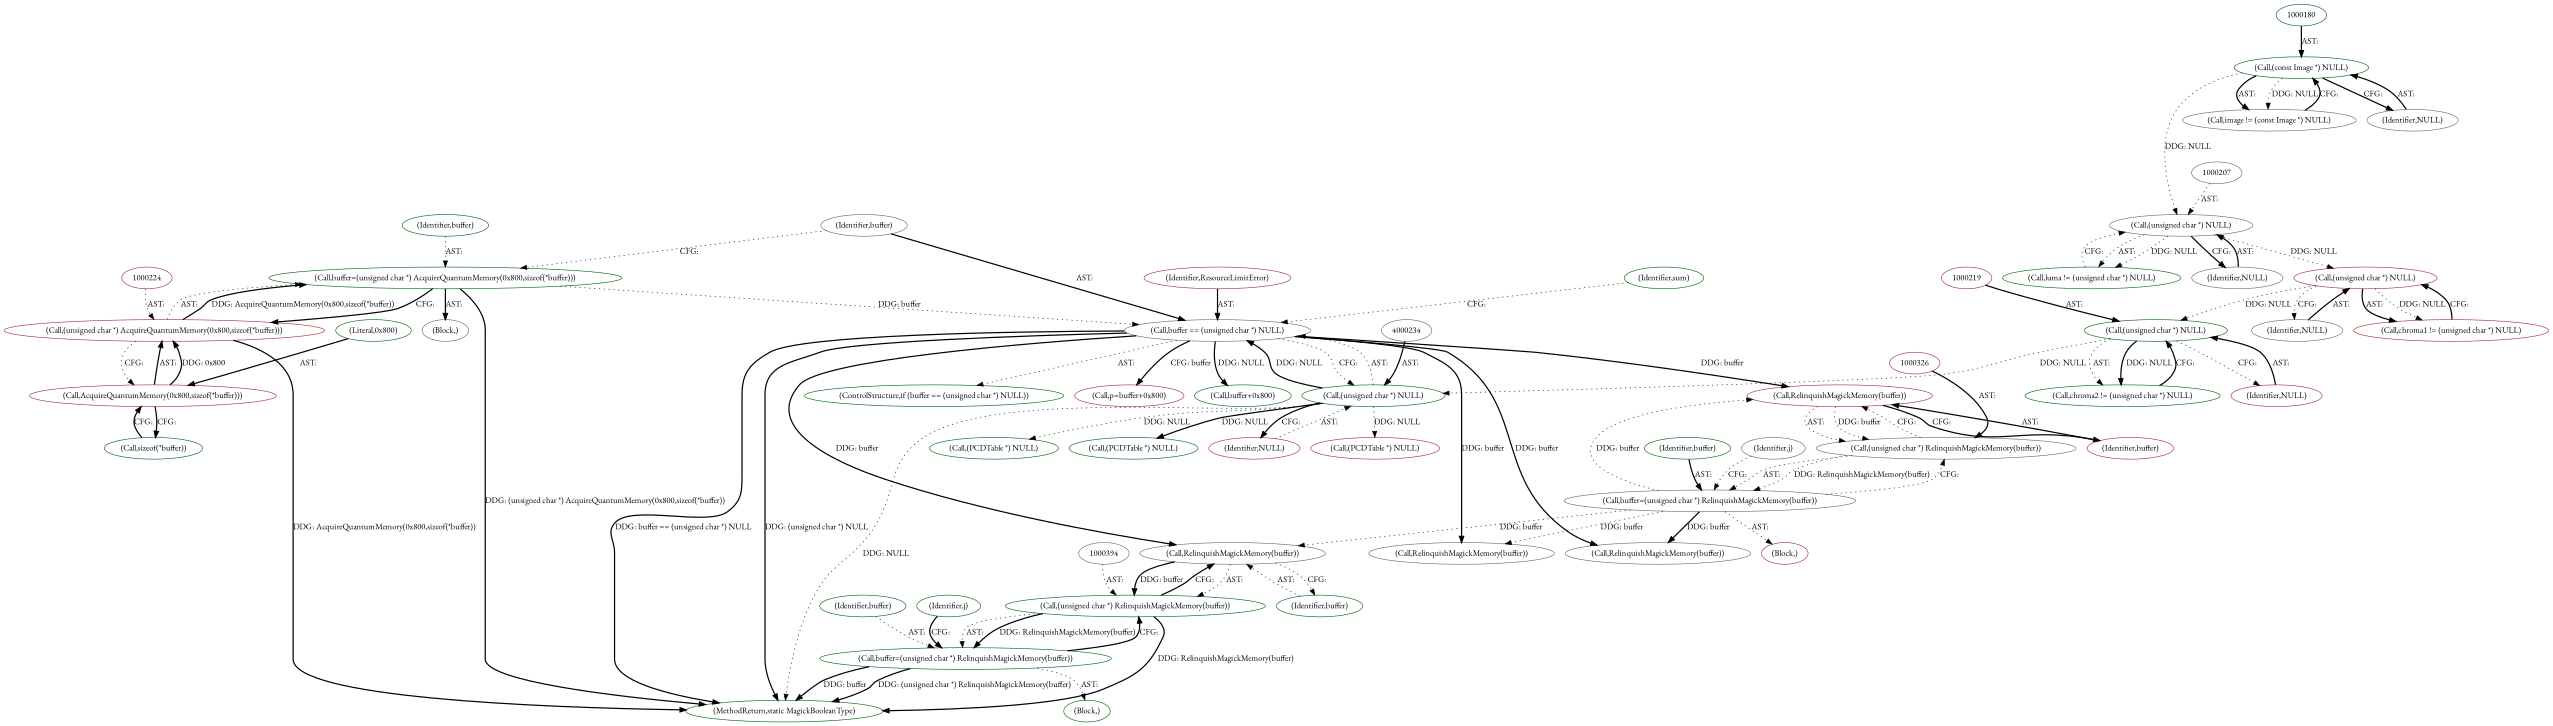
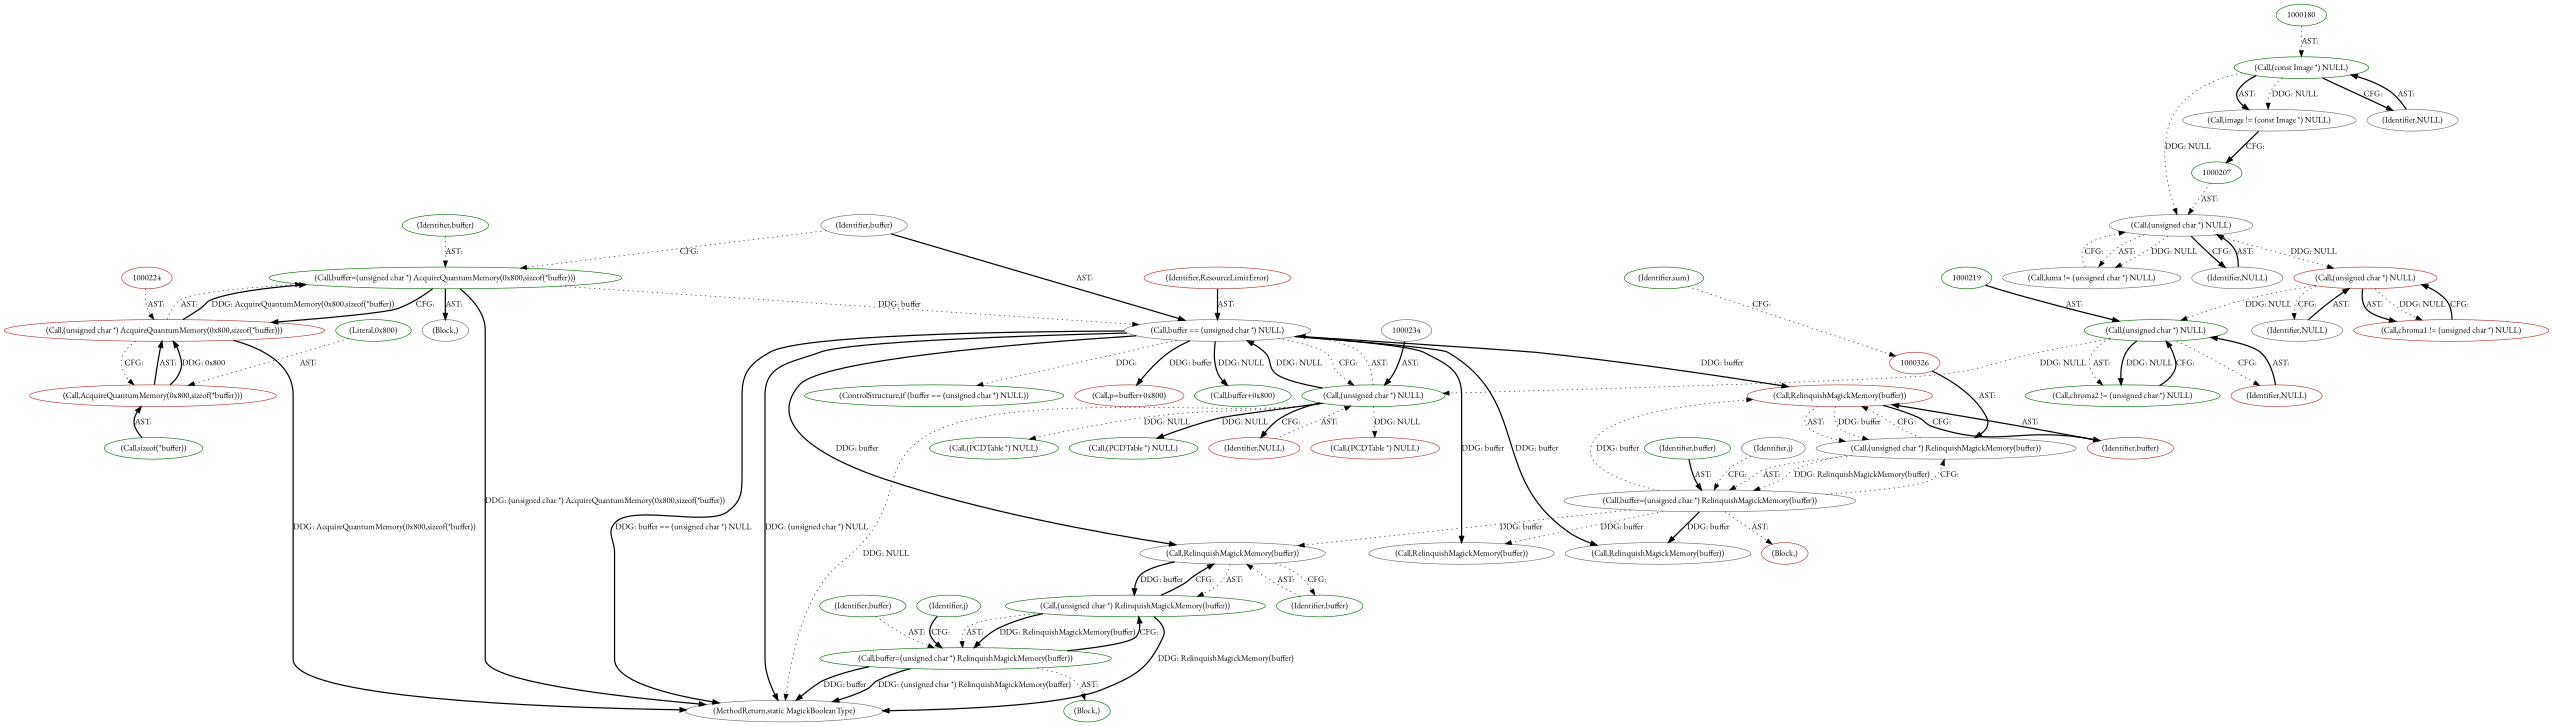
edge "1000180" -> "(Call,(const Image *) NULL)": style bold -> dotted
edge "(Call,image != (const Image *) NULL)" -> "(Call,(const Image *) NULL)": now "(Call,image != (const Image *) NULL)" -> "1000207"
node "1000207": color gray40 -> darkgreen
node "1000219": color brown -> darkgreen
node "(Call,luma != (unsigned char *) NULL)": color darkgreen -> gray40
edge "(Identifier,sum)" -> "(Call,buffer == (unsigned char *) NULL)": now "(Identifier,sum)" -> "1000326"
node "4000234": label "4000234" -> "1000234"
edge "(Literal,0x800)" -> "(Call,AcquireQuantumMemory(0x800,sizeof(*buffer)))": style bold -> dotted
edge "(Call,buffer == (unsigned char *) NULL)" -> "(ControlStructure,if (buffer == (unsigned char *) NULL))": label "AST: " -> "DDG: "
edge "(Call,buffer == (unsigned char *) NULL)" -> "(Call,p=buffer+0x800)": label "CFG: buffer" -> "DDG: buffer"
edge "(Call,AcquireQuantumMemory(0x800,sizeof(*buffer)))" -> "(Call,sizeof(*buffer))": removed, label "CFG:"
edge "(Call,sizeof(*buffer))" -> "(Call,AcquireQuantumMemory(0x800,sizeof(*buffer)))": label "CFG: " -> "AST: "
node "1000394": removed
node "(MethodReturn,static MagickBooleanType)": color darkgreen -> gray40
